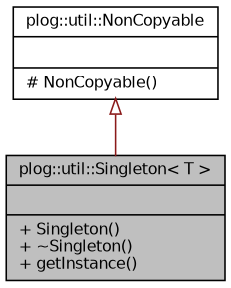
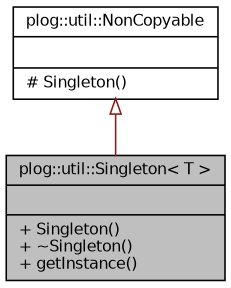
node "plog::util::NonCopyable": text "# NonCopyable()" -> "# Singleton()"
